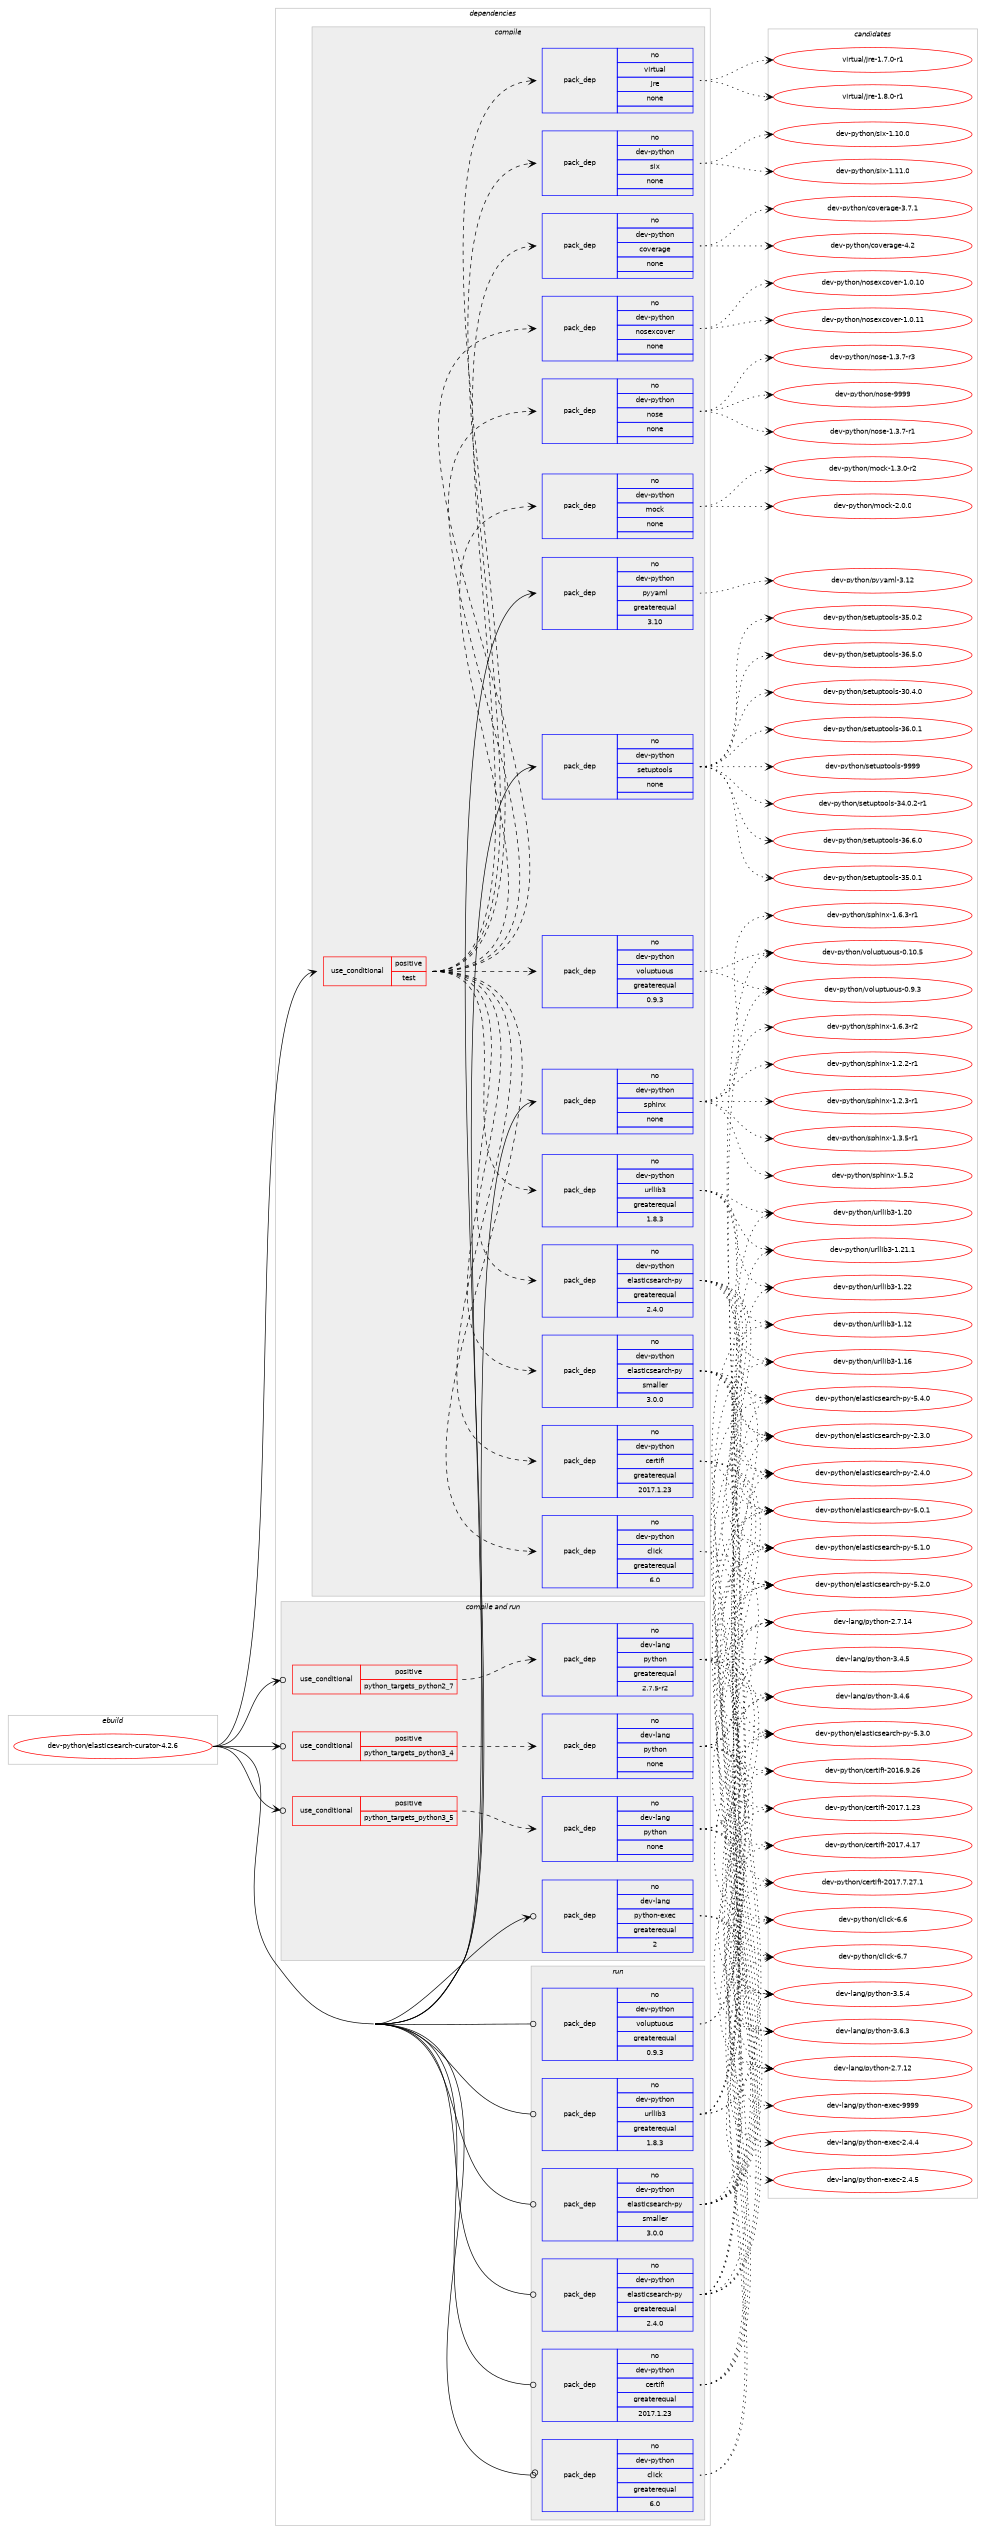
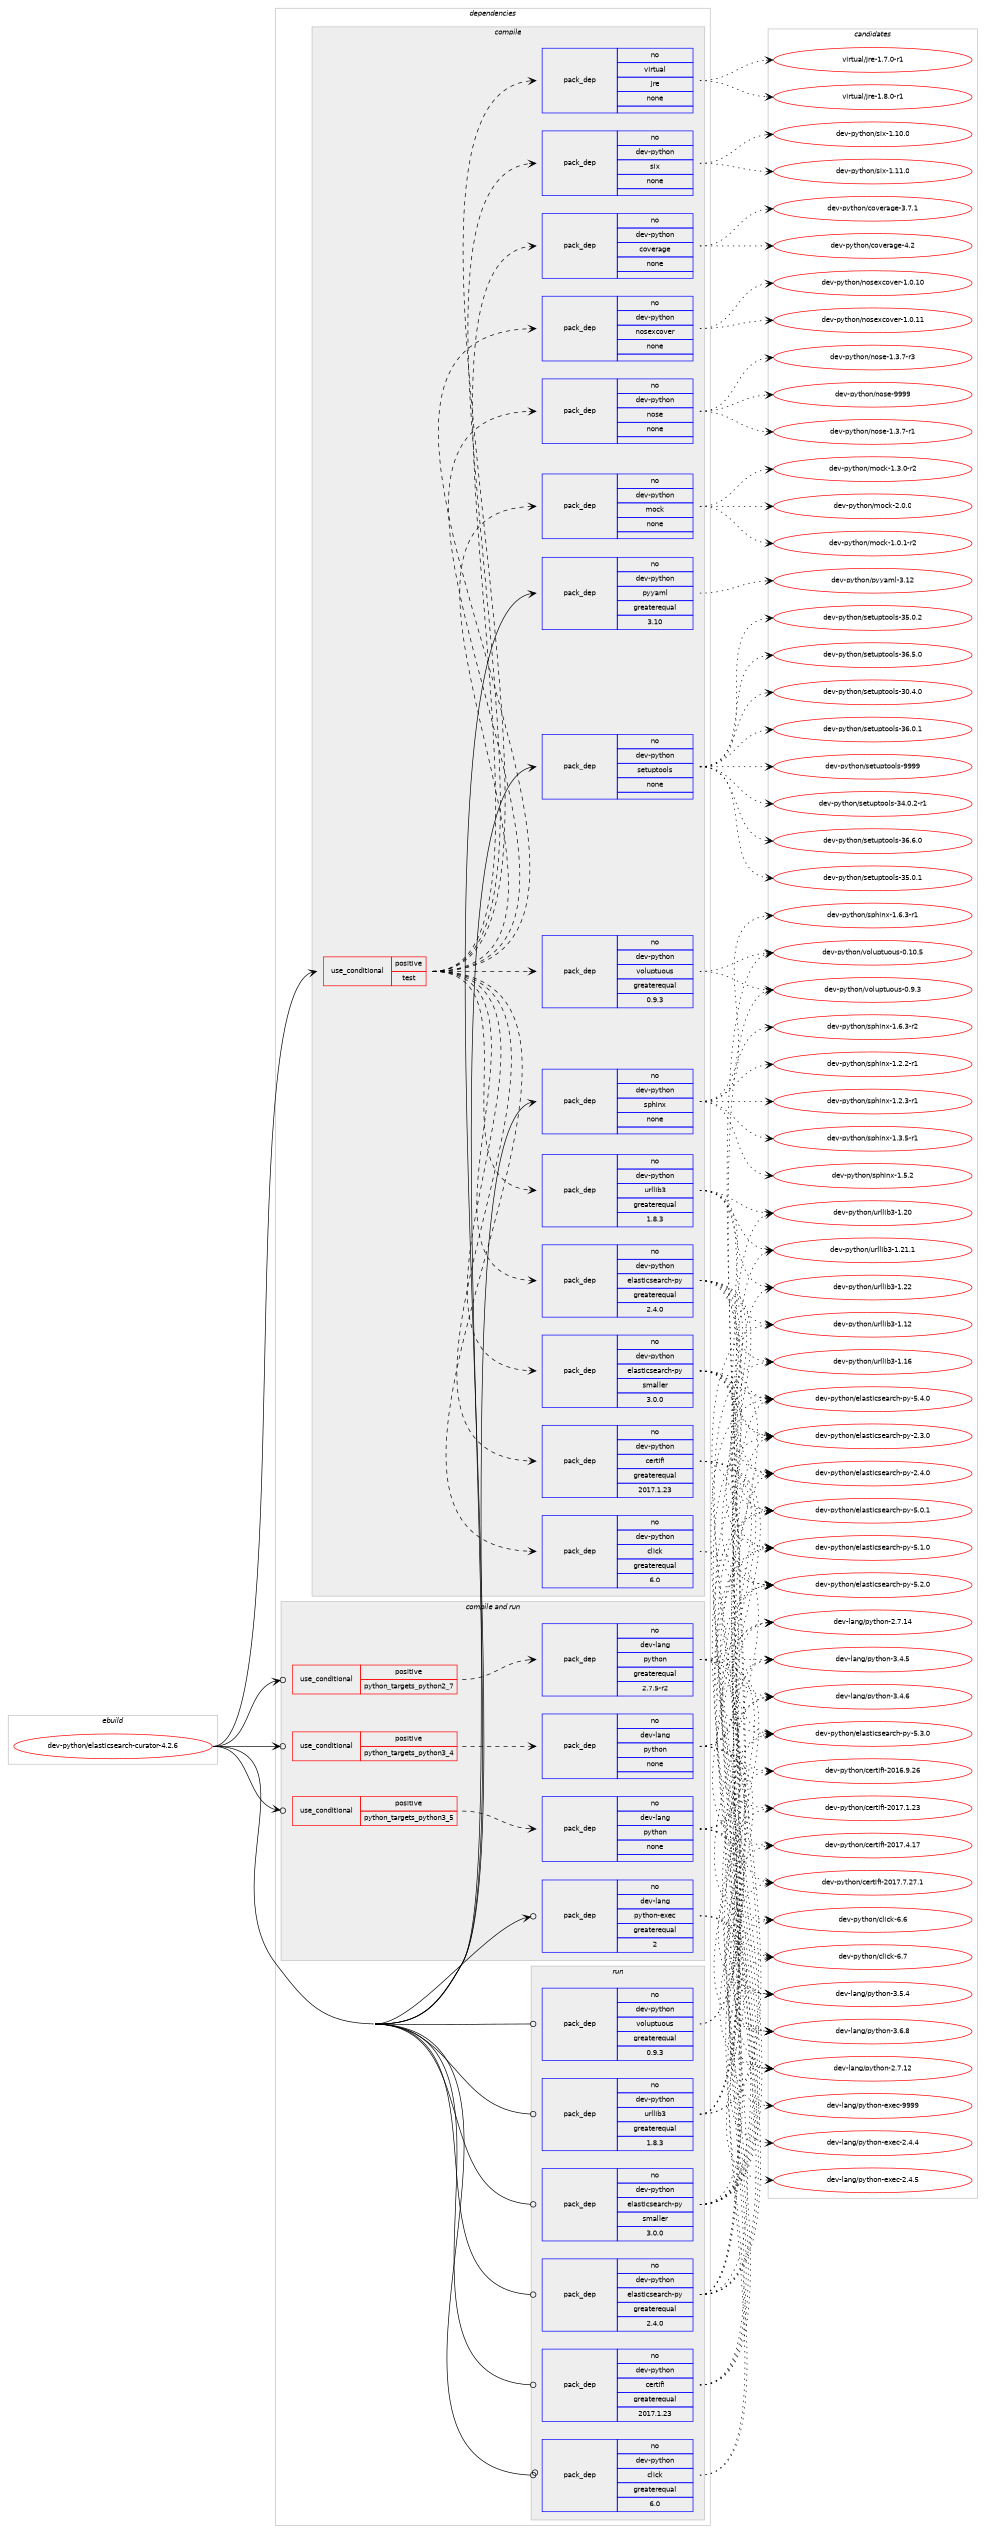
node "dev-python/mock-1.0.1-r2": added
node "dev-lang/python-3.6.3": label "dev-lang/python-3.6.3" -> "dev-lang/python-3.6.8"
